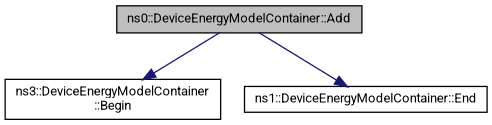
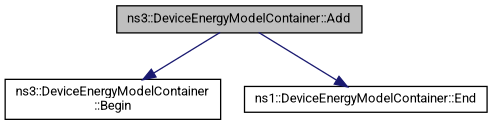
node "ns0::DeviceEnergyModelContainer::Add": label "ns0::DeviceEnergyModelContainer::Add" -> "ns3::DeviceEnergyModelContainer::Add"
